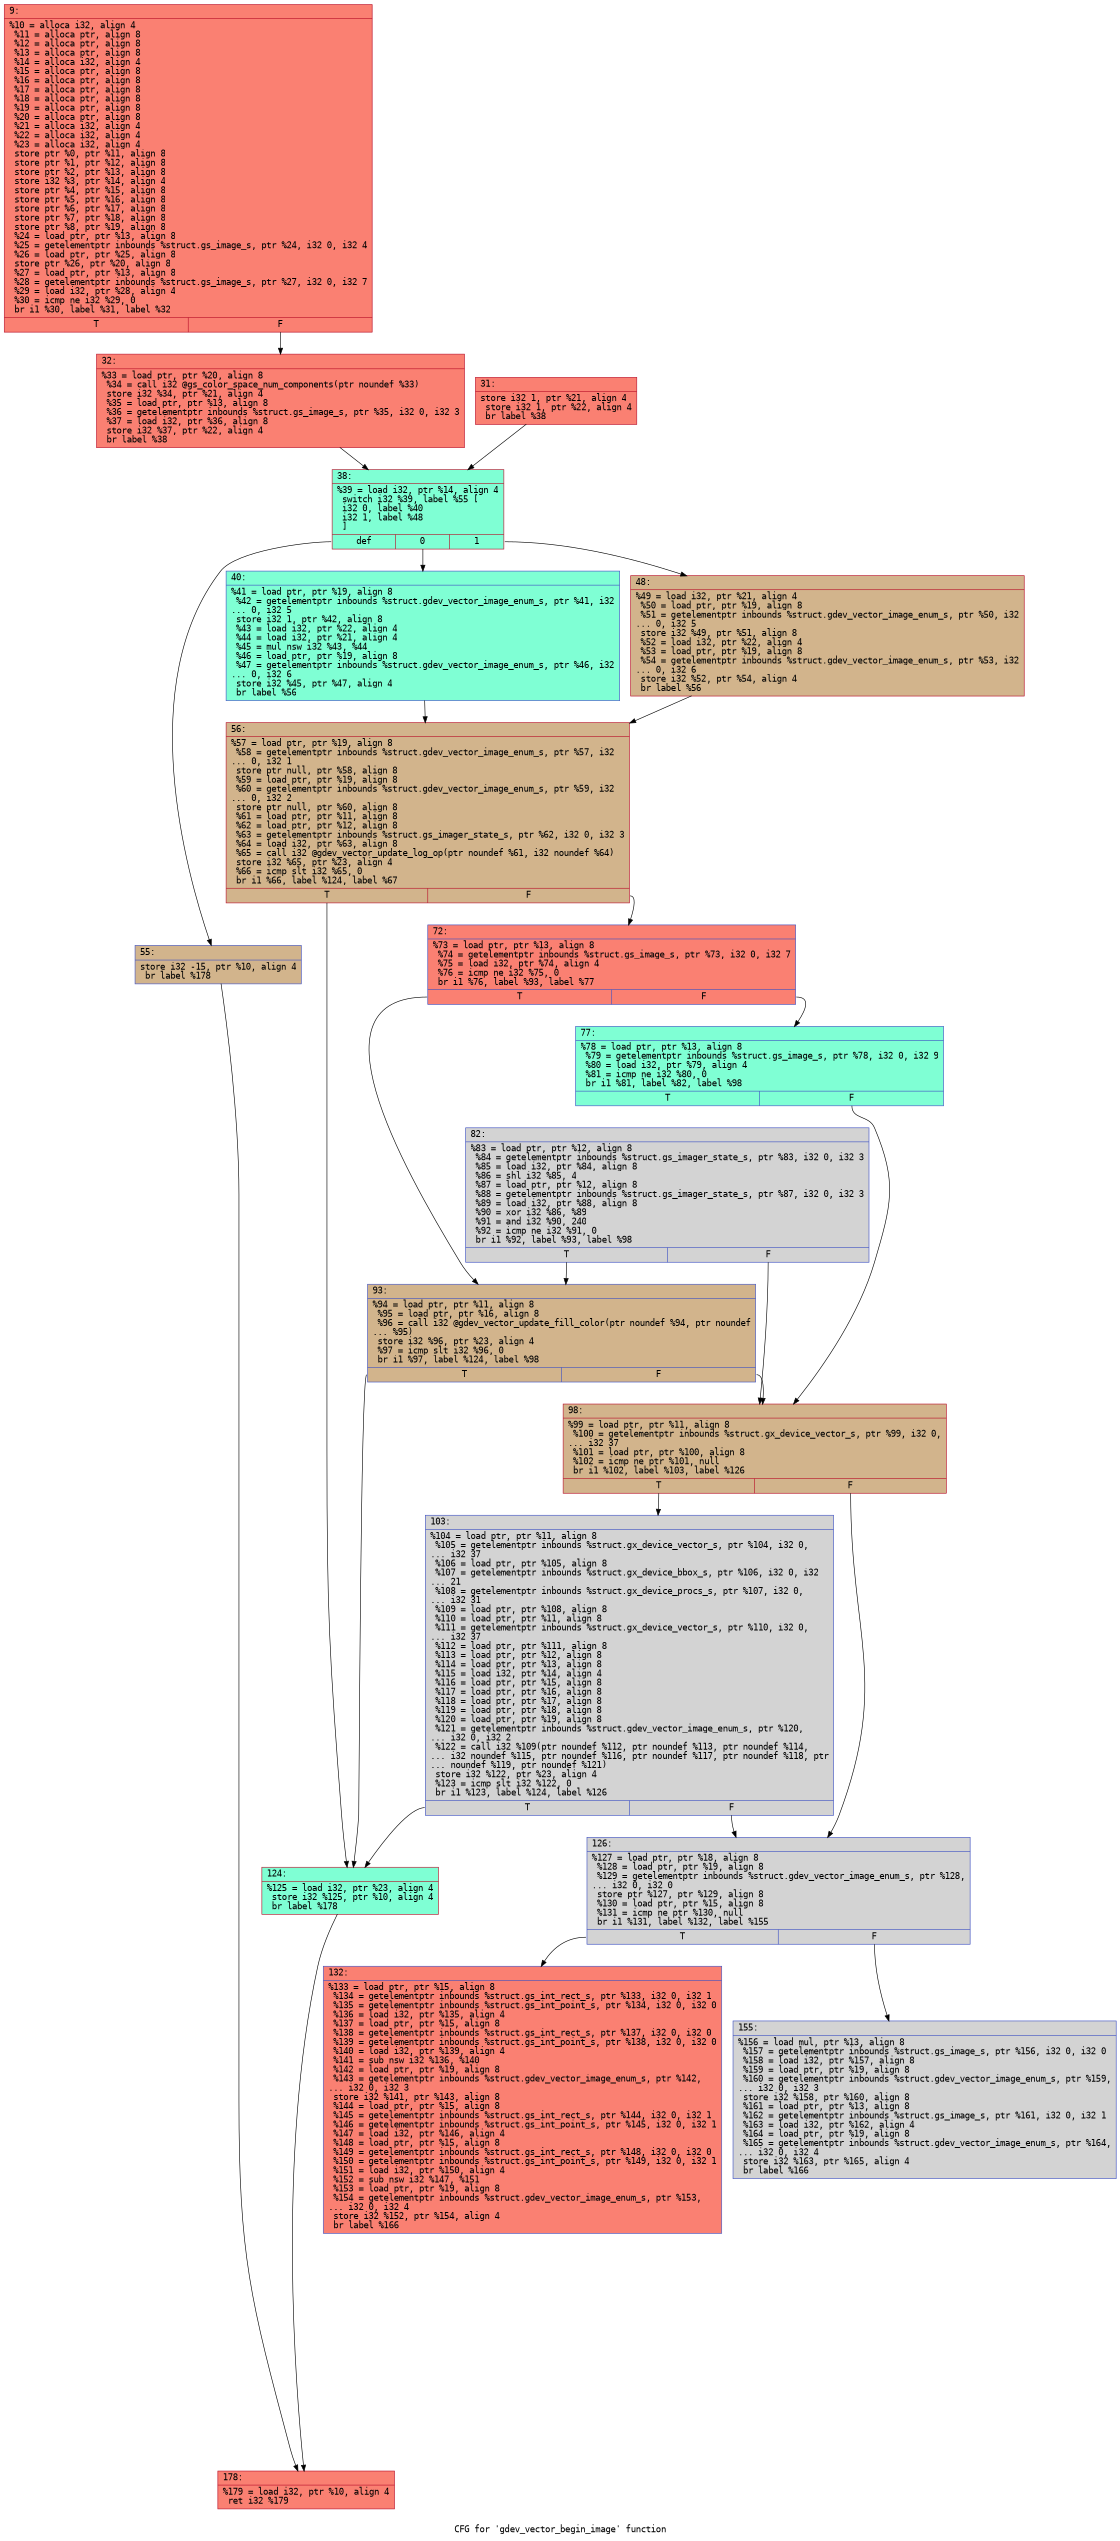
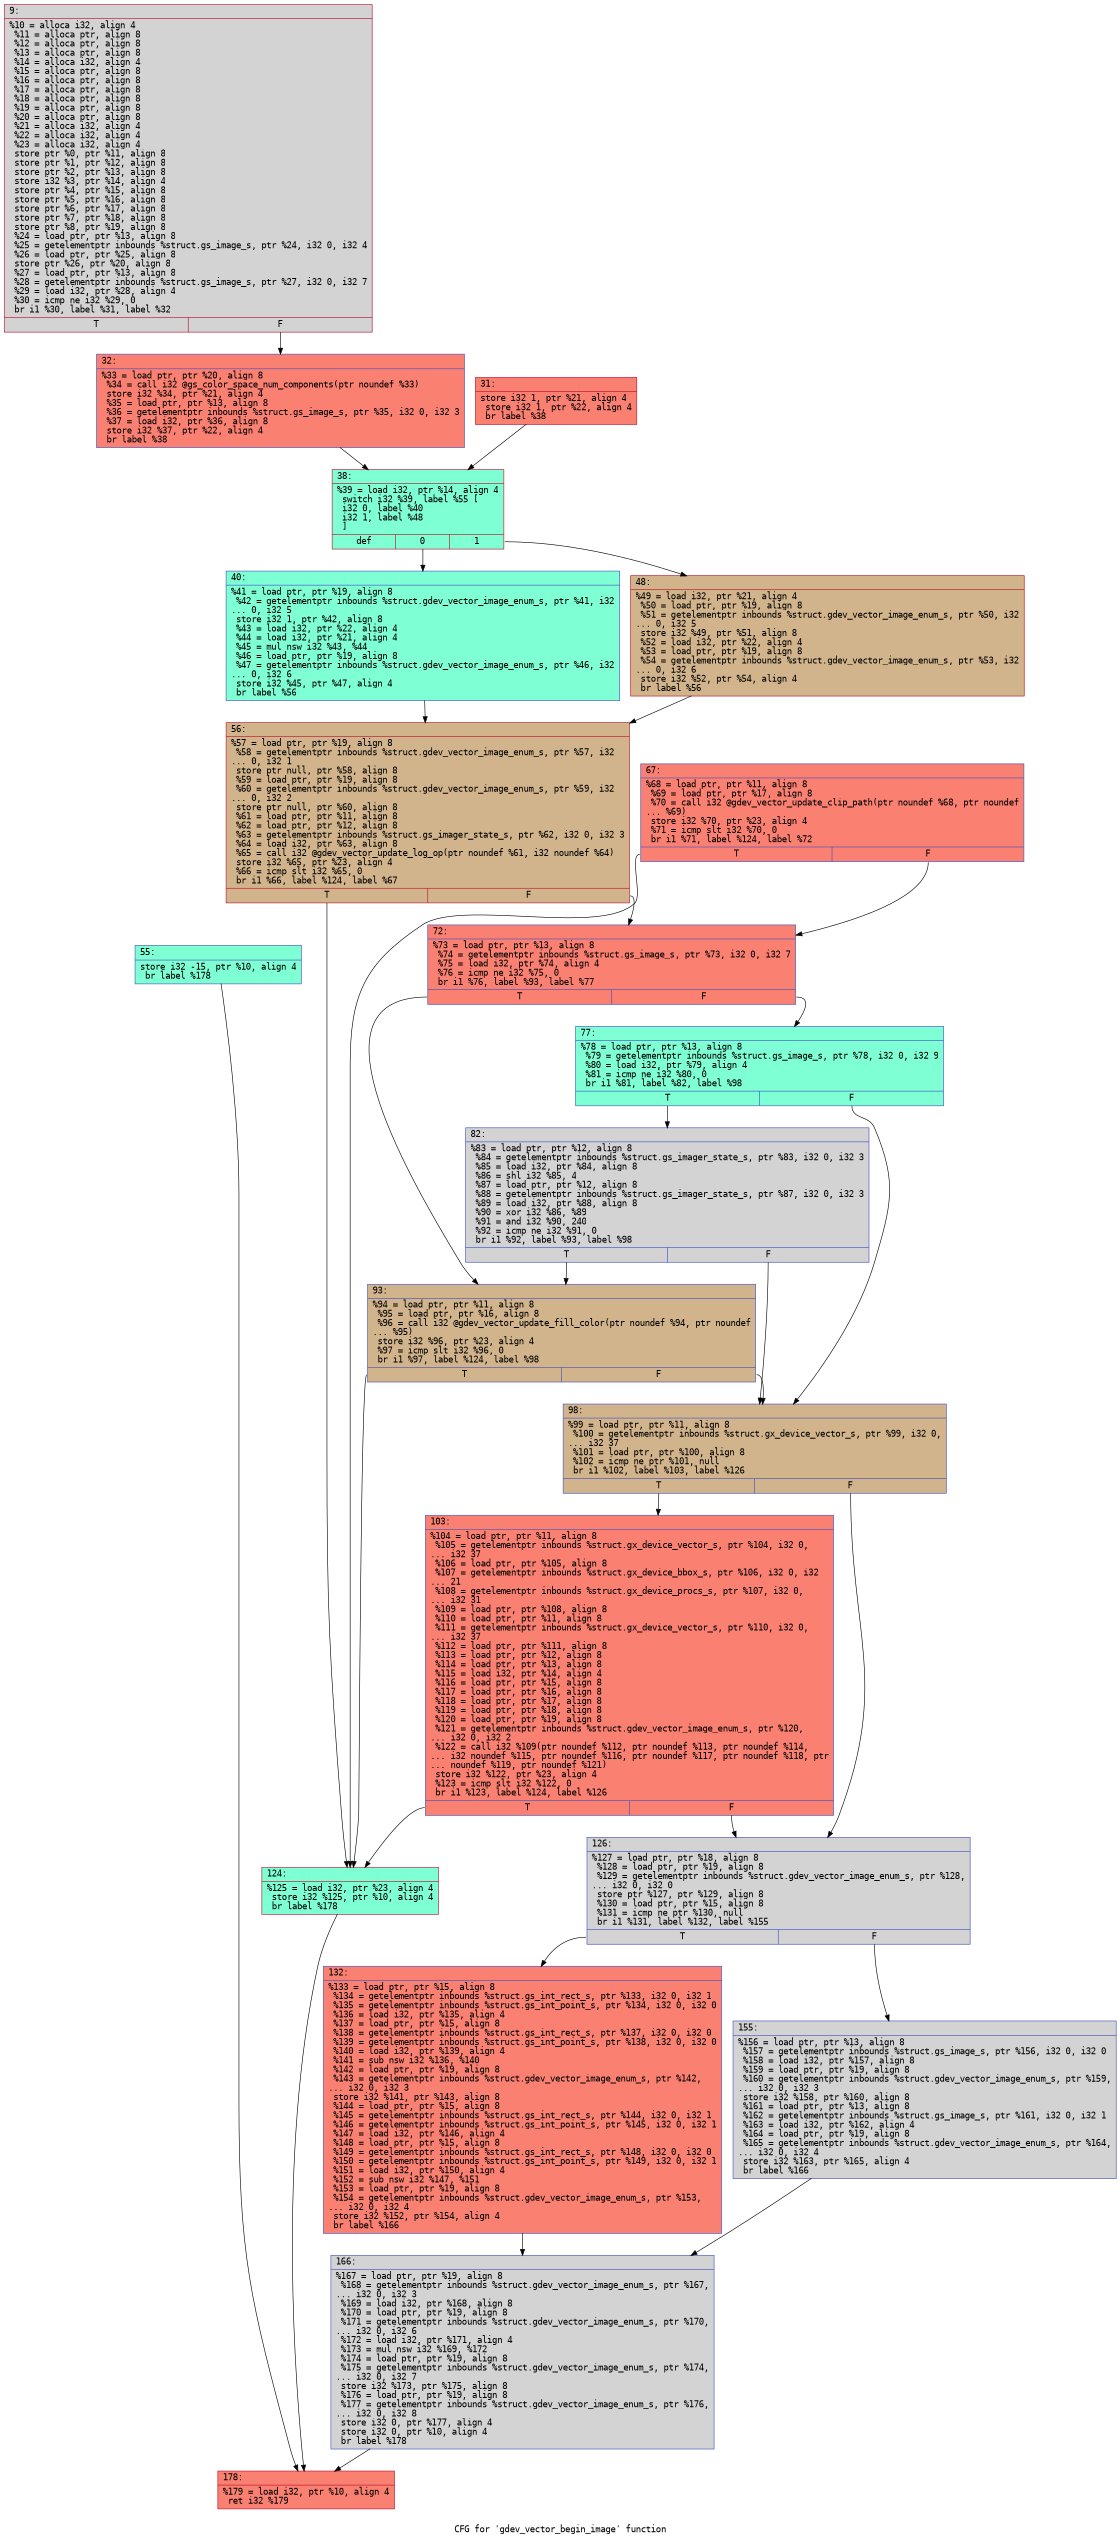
node "9:": fillcolor salmon -> lightgrey
node "32:": color #b70d28ff -> #3d50c3ff
edge "38:" -> "55:": removed
node "67:": added
node "55:": fillcolor tan -> aquamarine
edge "77:" -> "82:": added
node "98:": color #b70d28ff -> #3d50c3ff
node "103:": fillcolor lightgrey -> salmon
node "155:": text "%156 = load mul, ptr %13, align 8" -> "%156 = load ptr, ptr %13, align 8"
node "166:": added
